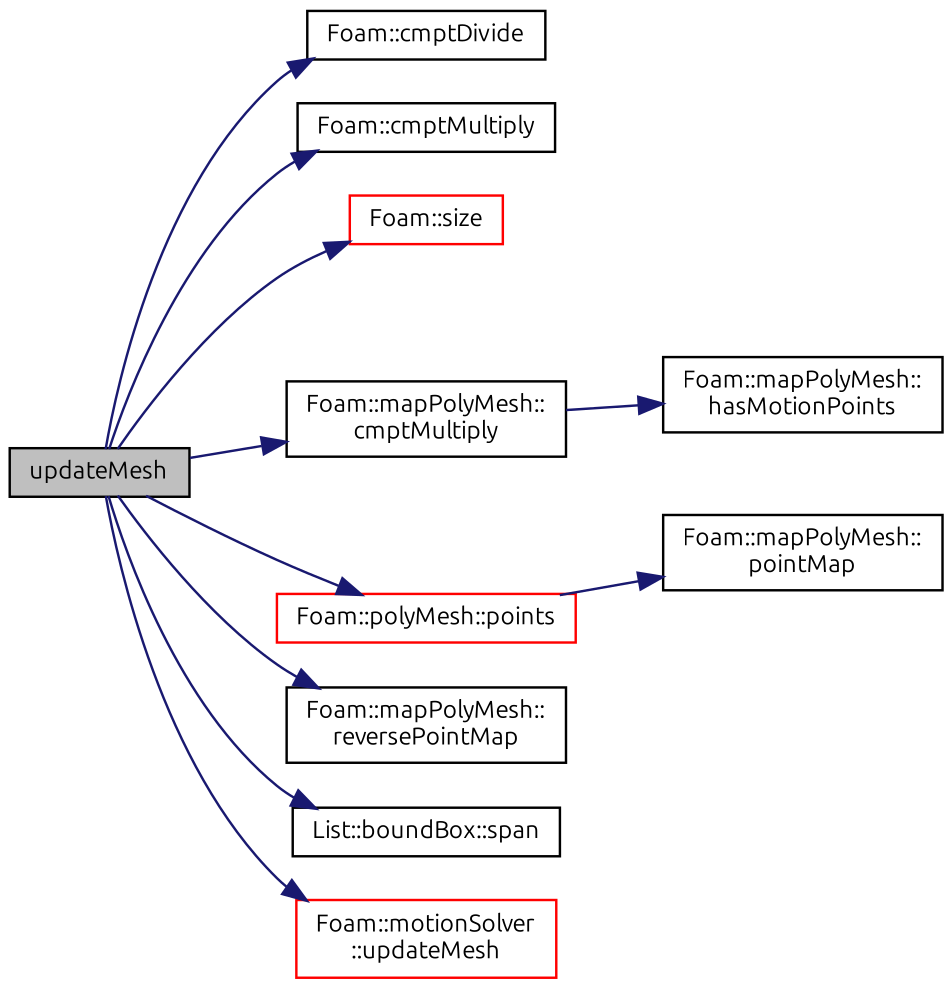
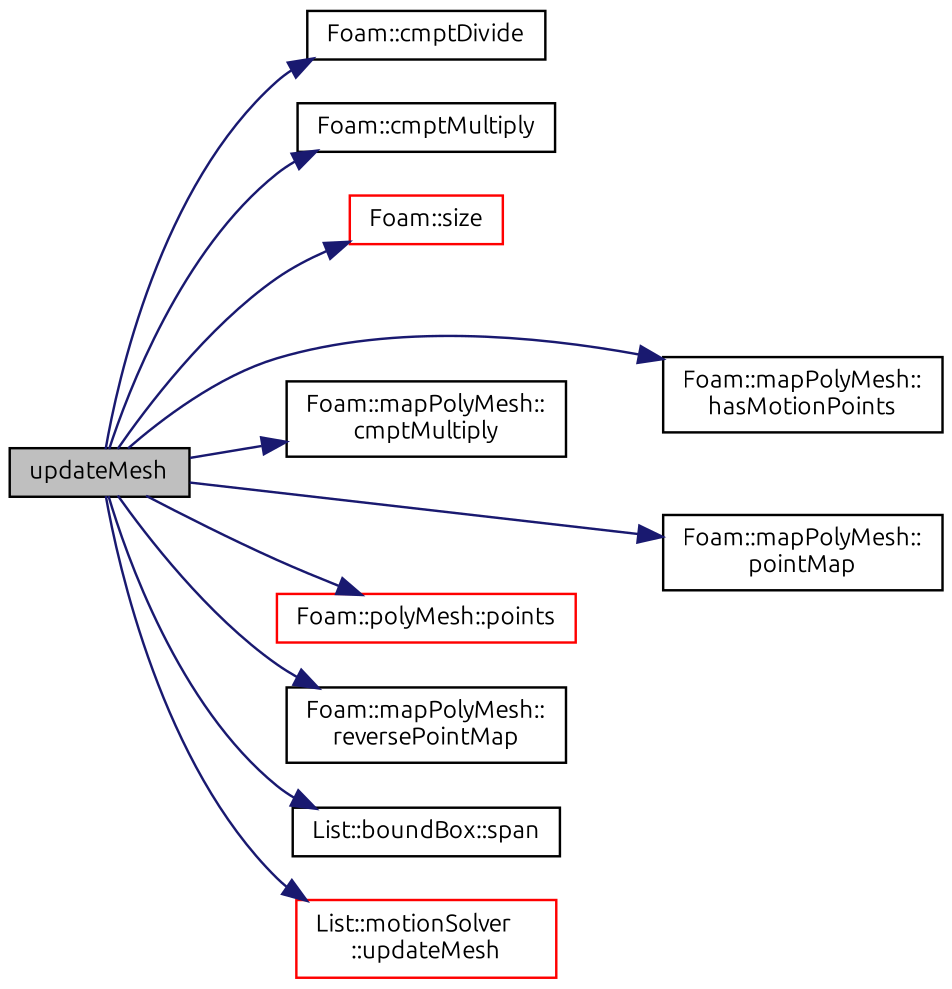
edge "Foam::mapPolyMesh:: cmptMultiply" -> "Foam::mapPolyMesh:: hasMotionPoints": now "updateMesh" -> "Foam::mapPolyMesh:: hasMotionPoints"
edge "Foam::polyMesh::points" -> "Foam::mapPolyMesh:: pointMap": now "updateMesh" -> "Foam::mapPolyMesh:: pointMap"
node "Foam::motionSolver ::updateMesh": label "Foam::motionSolver ::updateMesh" -> "List::motionSolver ::updateMesh"
